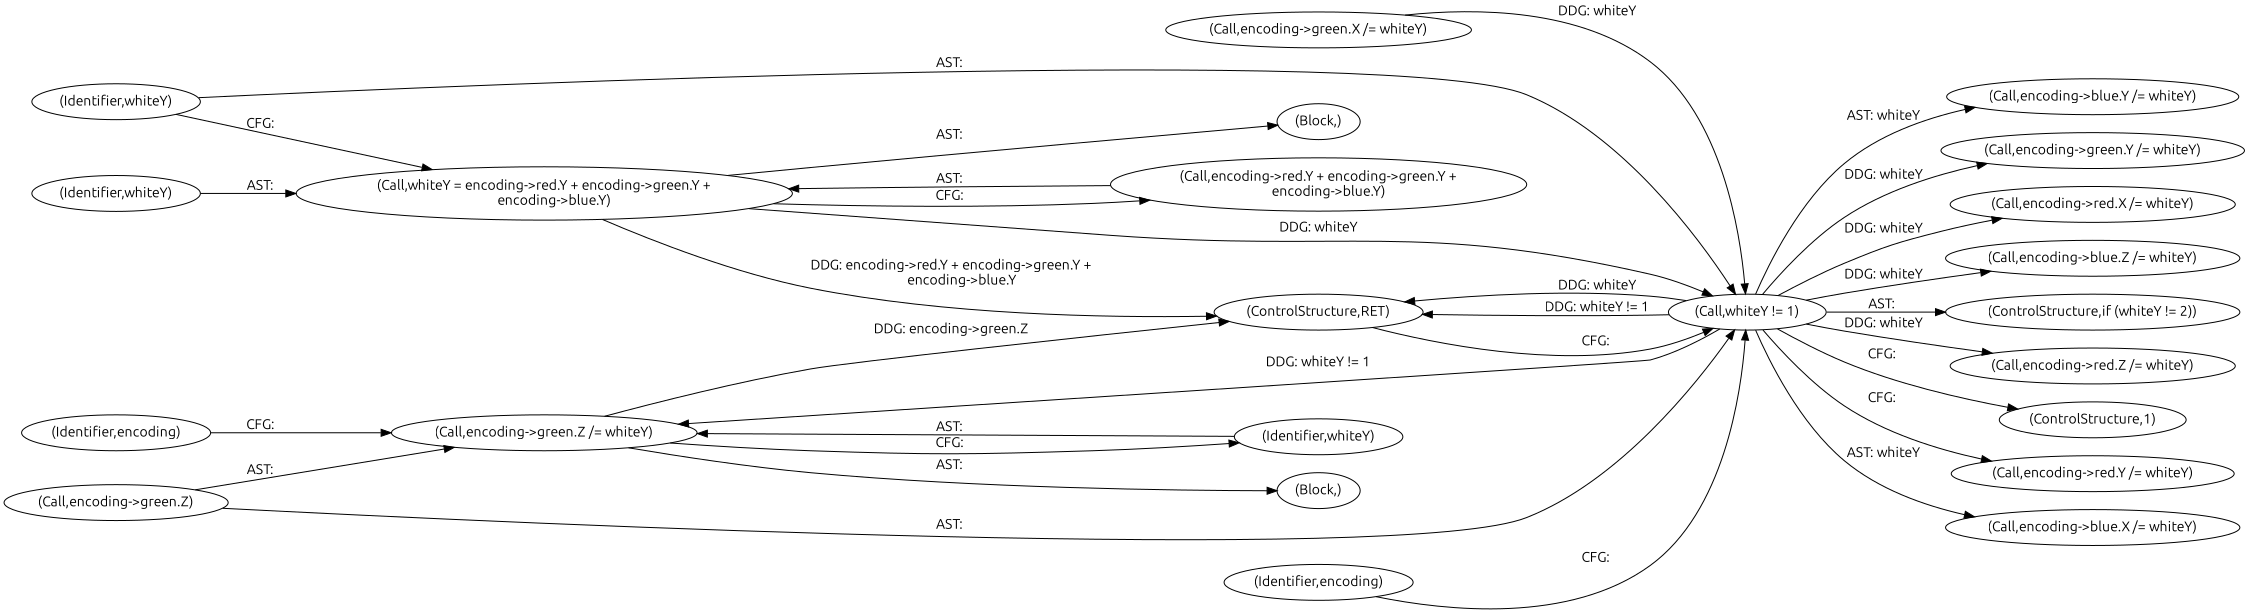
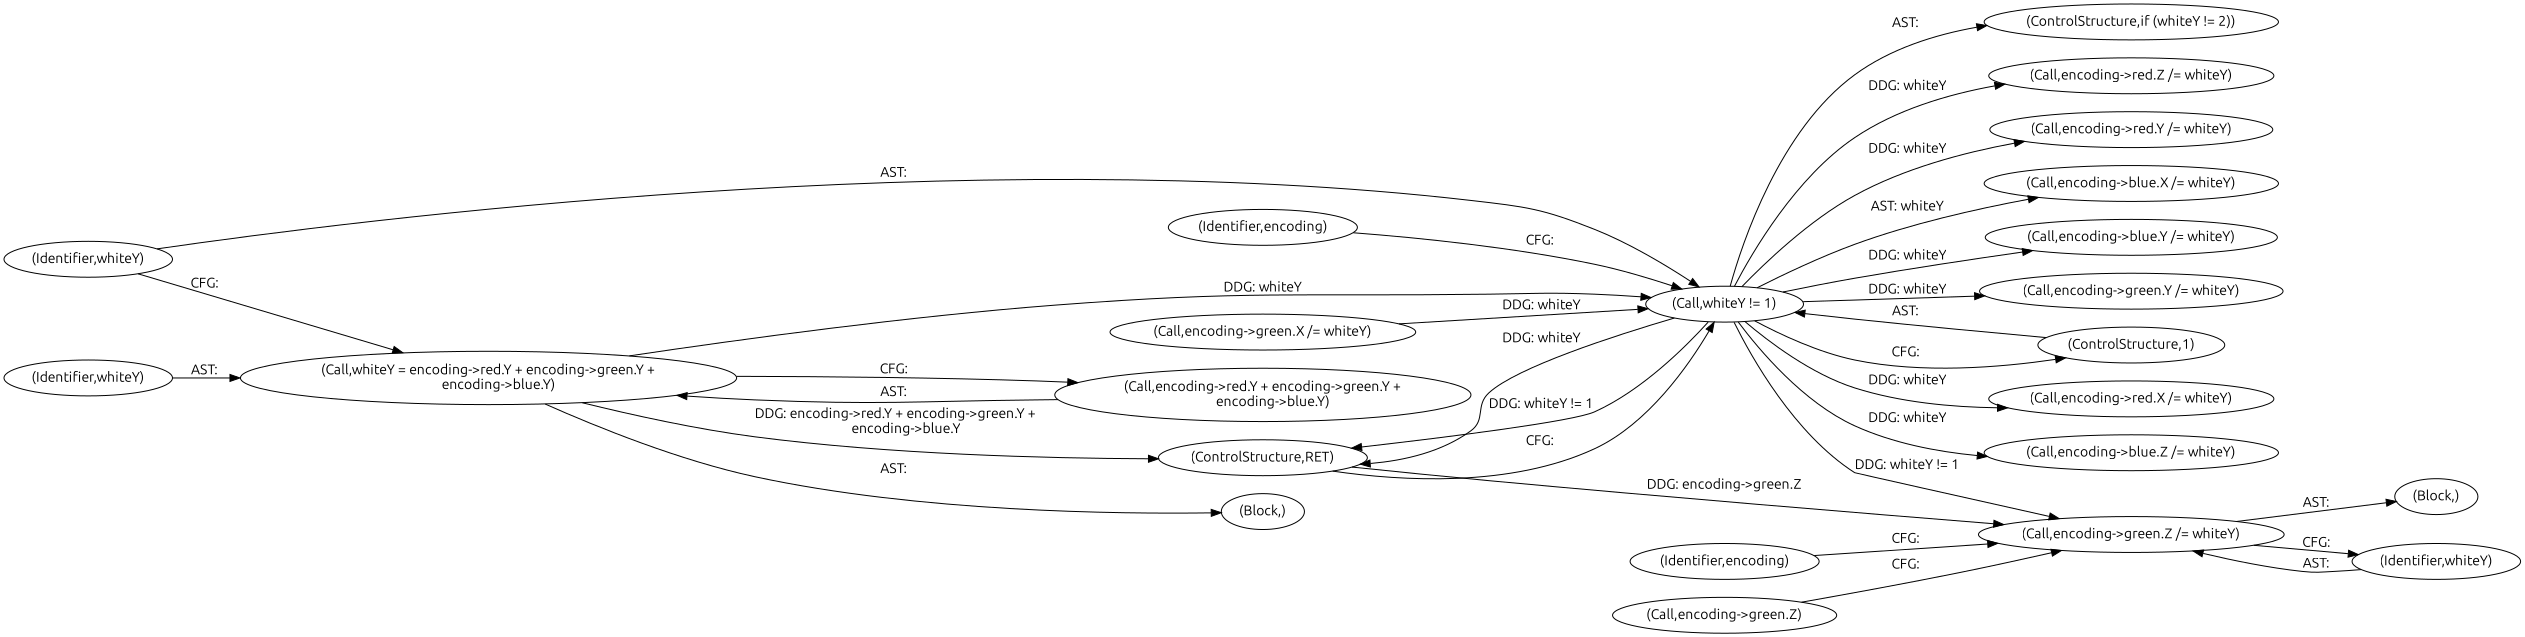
edge "(Call,whiteY != 1)" -> "(Call,encoding->blue.Y /= whiteY)": label "AST: whiteY" -> "DDG: whiteY"
edge "(Call,encoding->green.Z /= whiteY)" -> "(ControlStructure,RET)": reversed
edge "(Call,whiteY != 1)" -> "(Call,encoding->red.Y /= whiteY)": label "CFG: " -> "DDG: whiteY"
edge "(Call,encoding->green.Z)" -> "(Call,encoding->green.Z /= whiteY)": label "AST: " -> "CFG: "
edge "(Call,encoding->green.Z)" -> "(Call,whiteY != 1)": now "(ControlStructure,1)" -> "(Call,whiteY != 1)"
